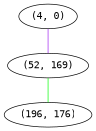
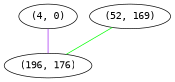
edge "(4, 0)" -- "(52, 169)": now "(4, 0)" -- "(196, 176)"
